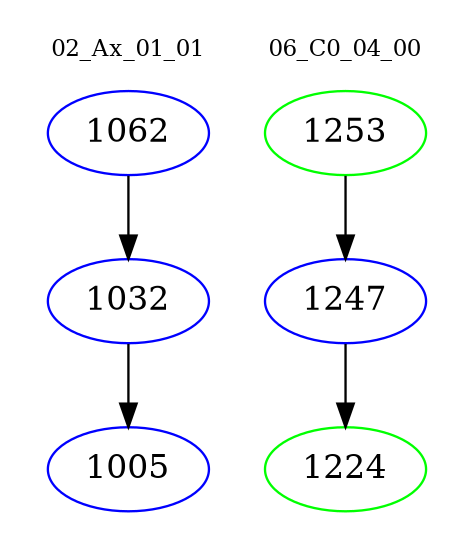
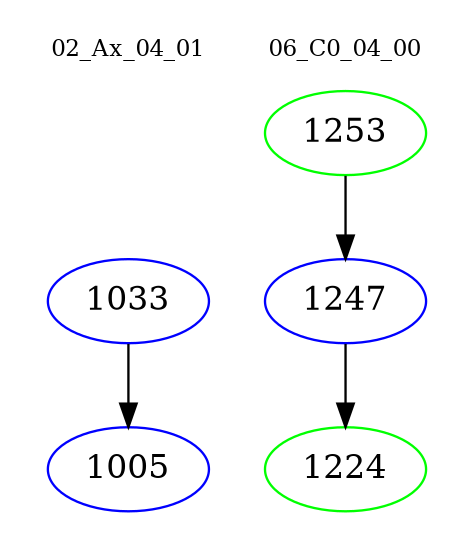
cluster "02_Ax_01_01": label "02_Ax_01_01" -> "02_Ax_04_01"
node "1062": removed
node "1032": label "1032" -> "1033"
